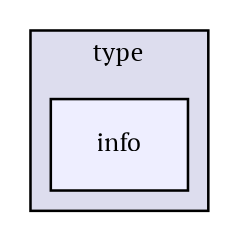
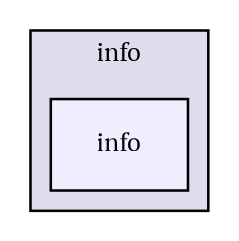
cluster "type": label "type" -> "info"
